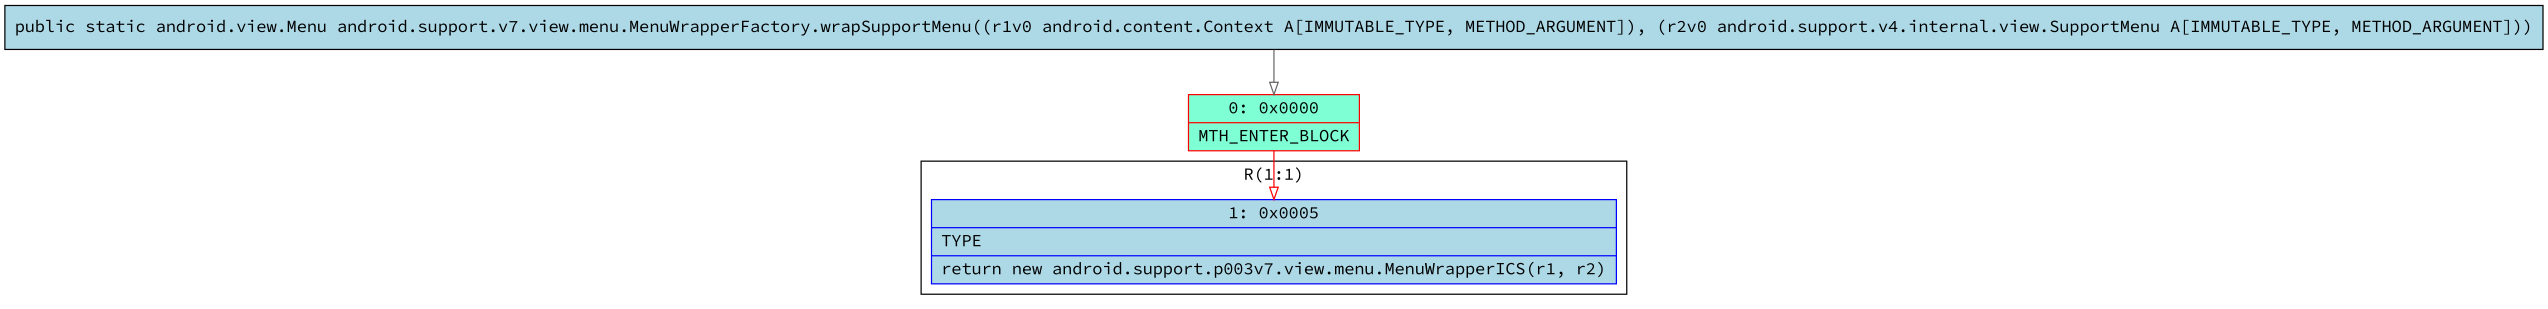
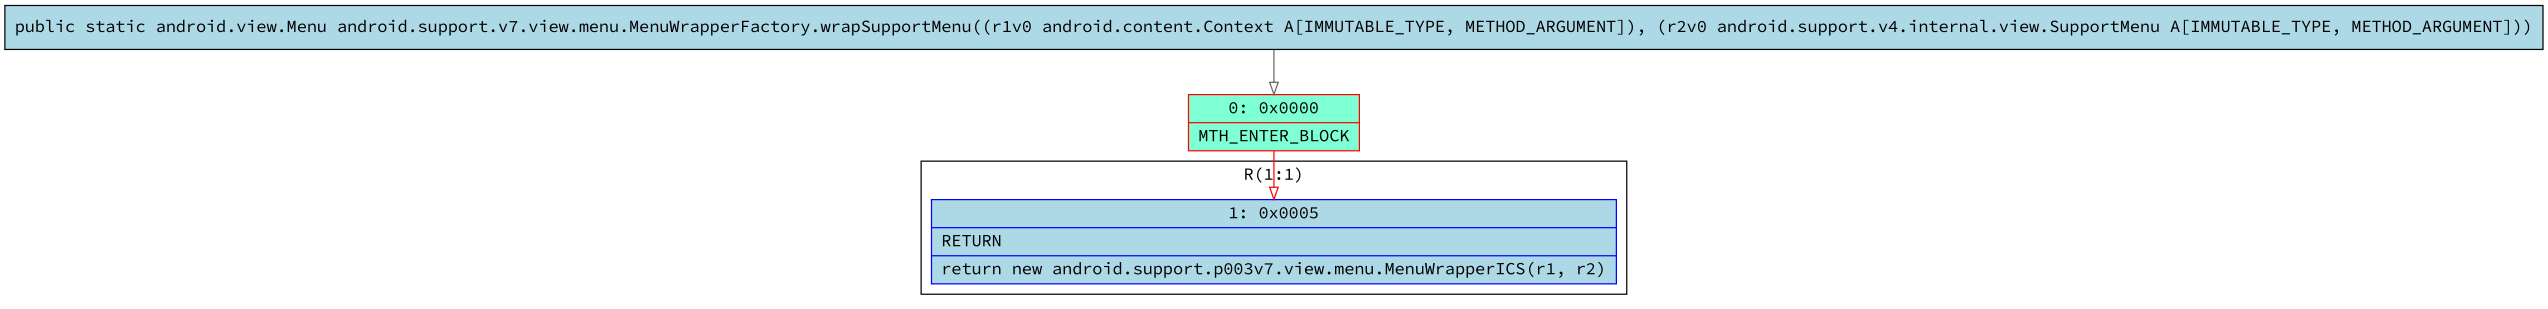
node "1: 0x0005": text "TYPE" -> "RETURN"
